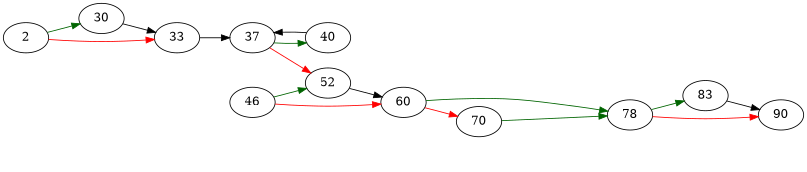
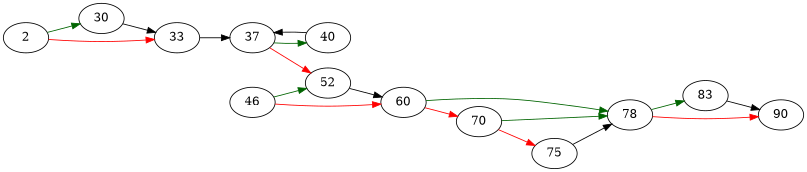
node "75": added
